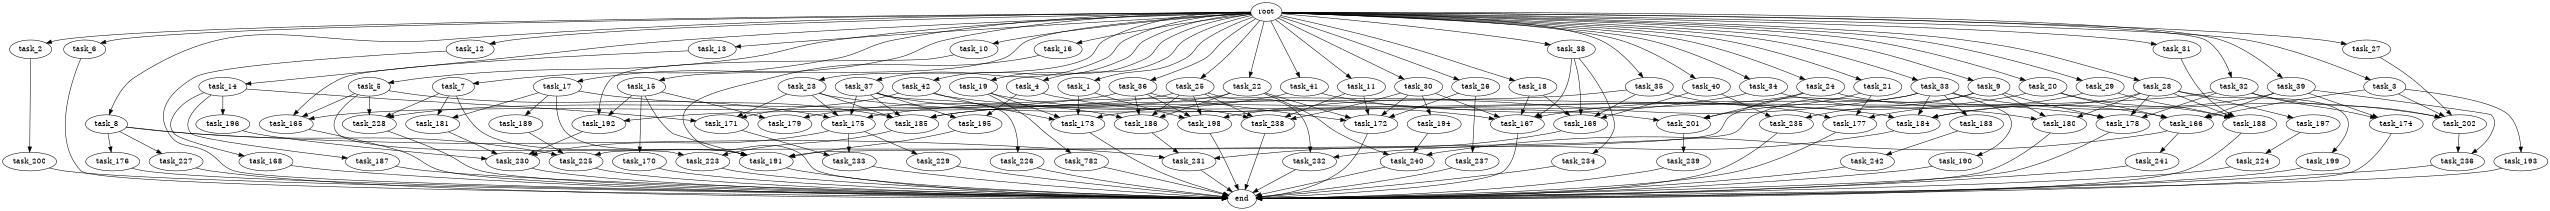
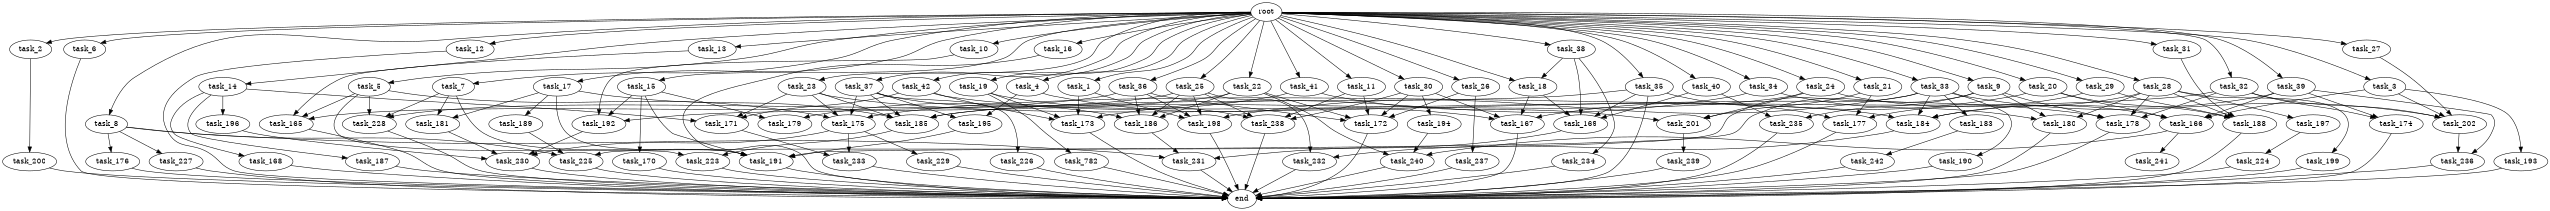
edge "task_38" -> "task_167": now "task_38" -> "task_18"
edge "task_241" -> "end": now "task_35" -> "end"
